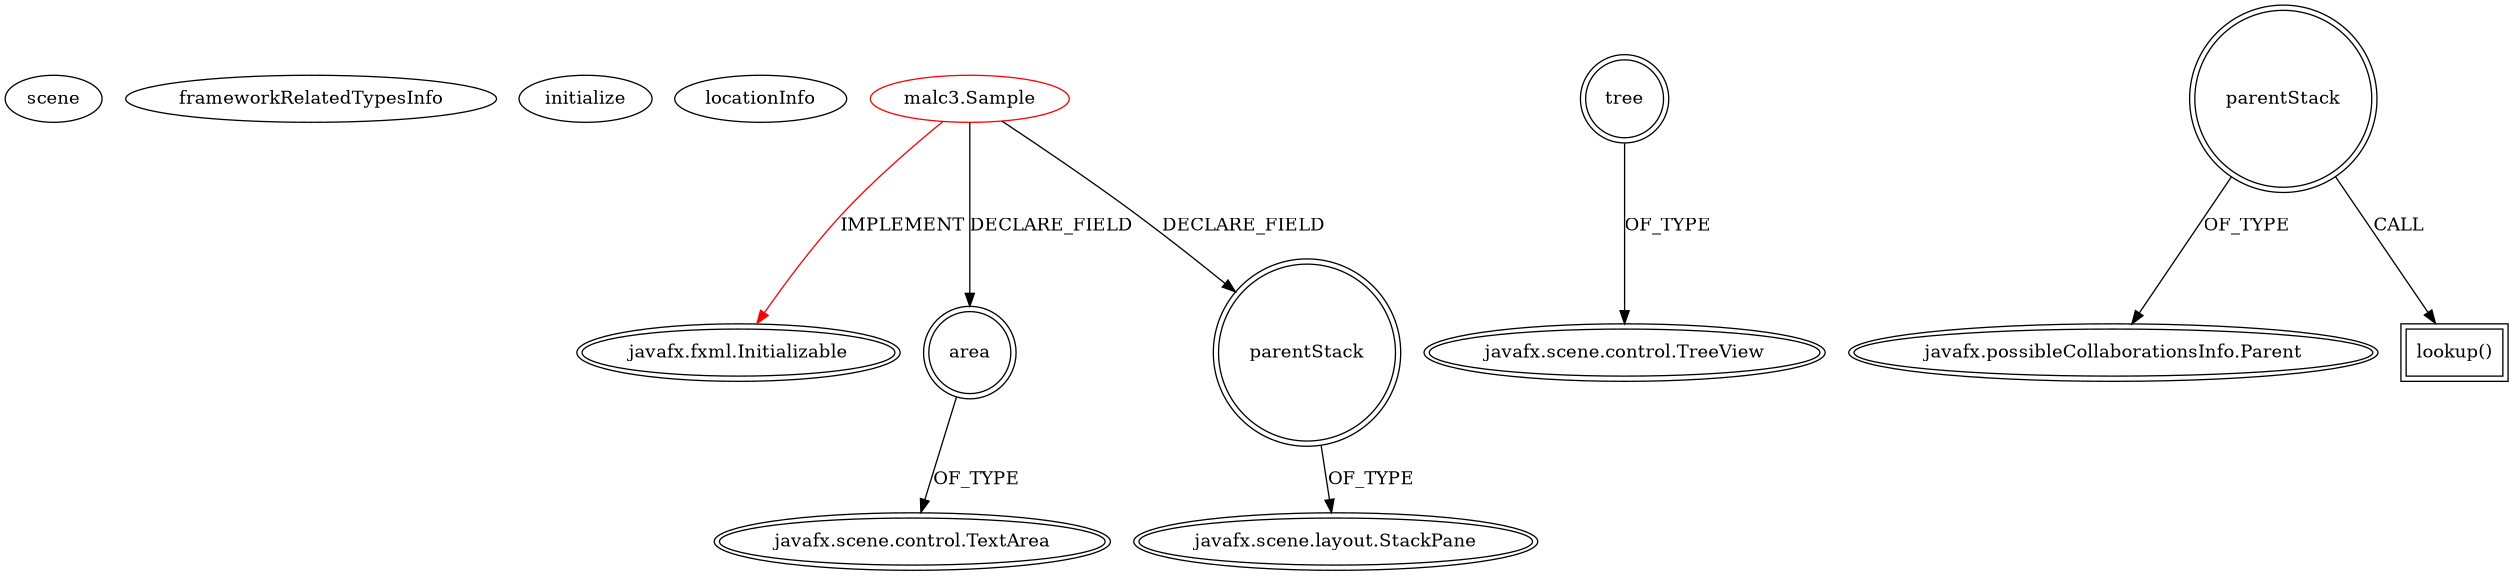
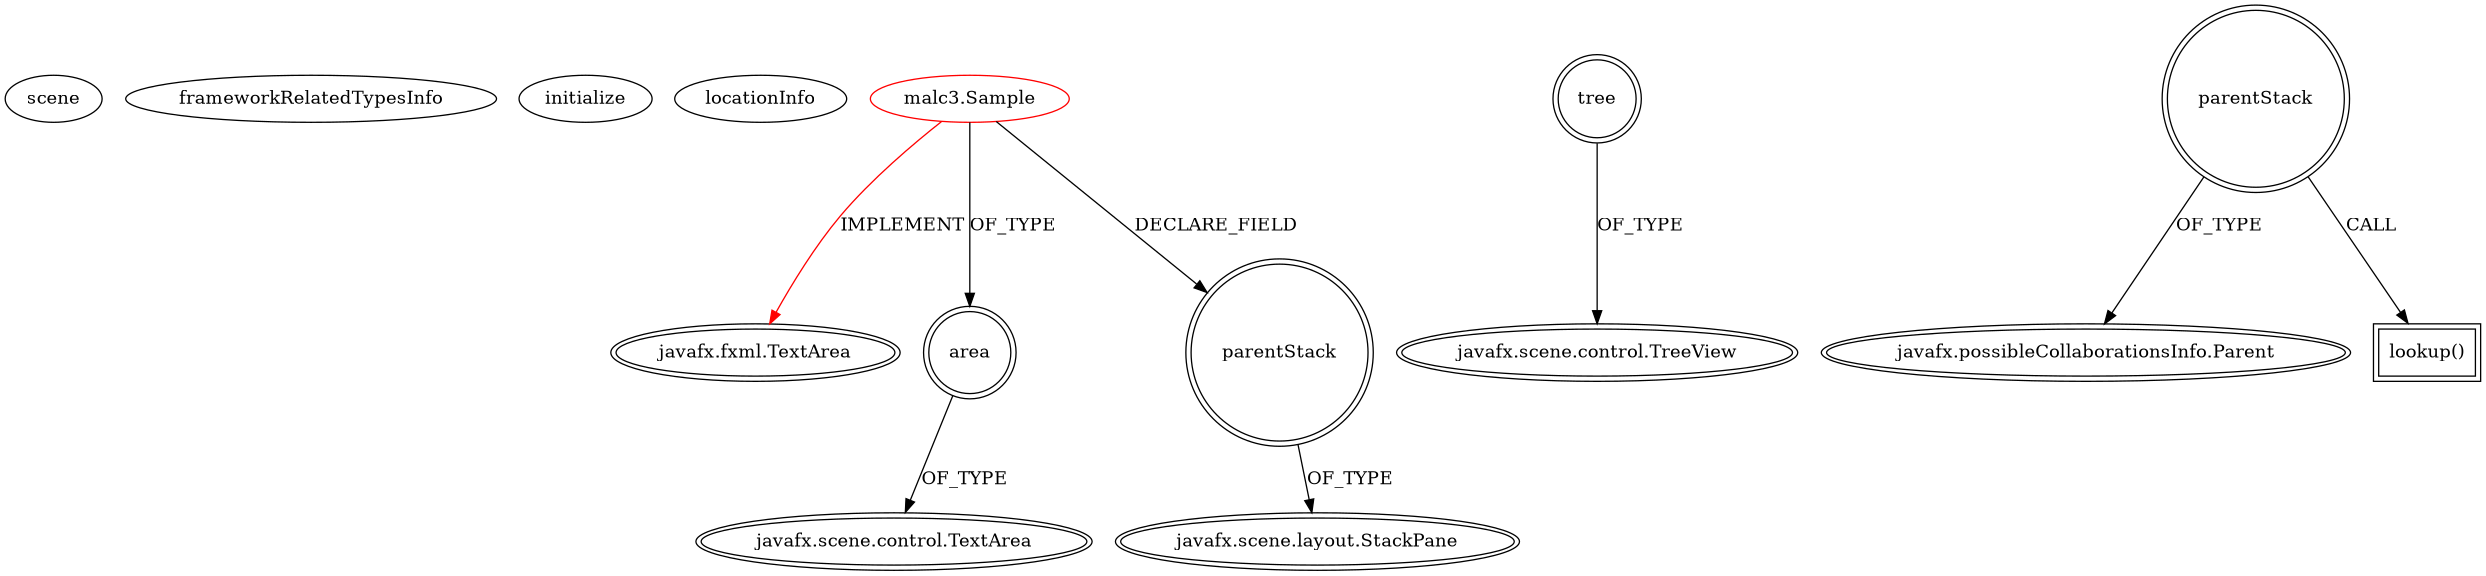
edge "malc3.Sample" -> "area": label "DECLARE_FIELD" -> "OF_TYPE"
node "javafx.fxml.Initializable": label "javafx.fxml.Initializable" -> "javafx.fxml.TextArea"
